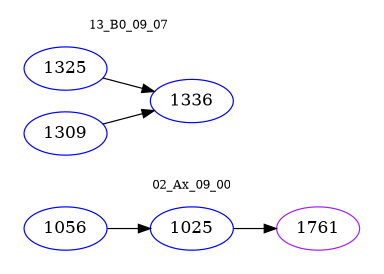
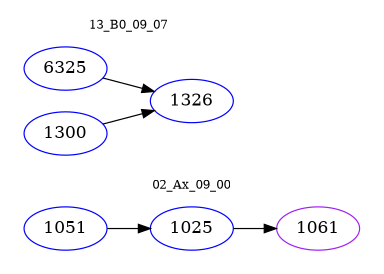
node "1325": label "1325" -> "6325"
node "1336": label "1336" -> "1326"
node "1309": label "1309" -> "1300"
node "1056": label "1056" -> "1051"
node "1761": label "1761" -> "1061"
